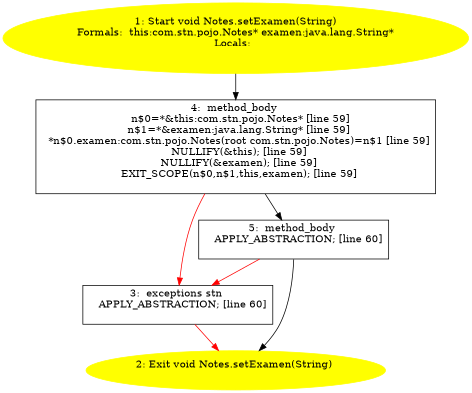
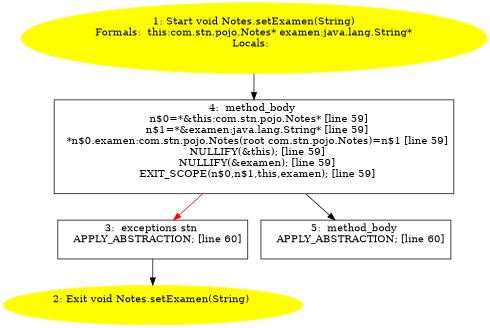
edge "5:  method_body APPLY_ABSTRACTION; [line 60]" -> "3:  exceptions stn APPLY_ABSTRACTION; [line 60]": removed
edge "5:  method_body APPLY_ABSTRACTION; [line 60]" -> "2: Exit void Notes.setExamen(String)": removed
edge "3:  exceptions stn APPLY_ABSTRACTION; [line 60]" -> "2: Exit void Notes.setExamen(String)": color red -> black
